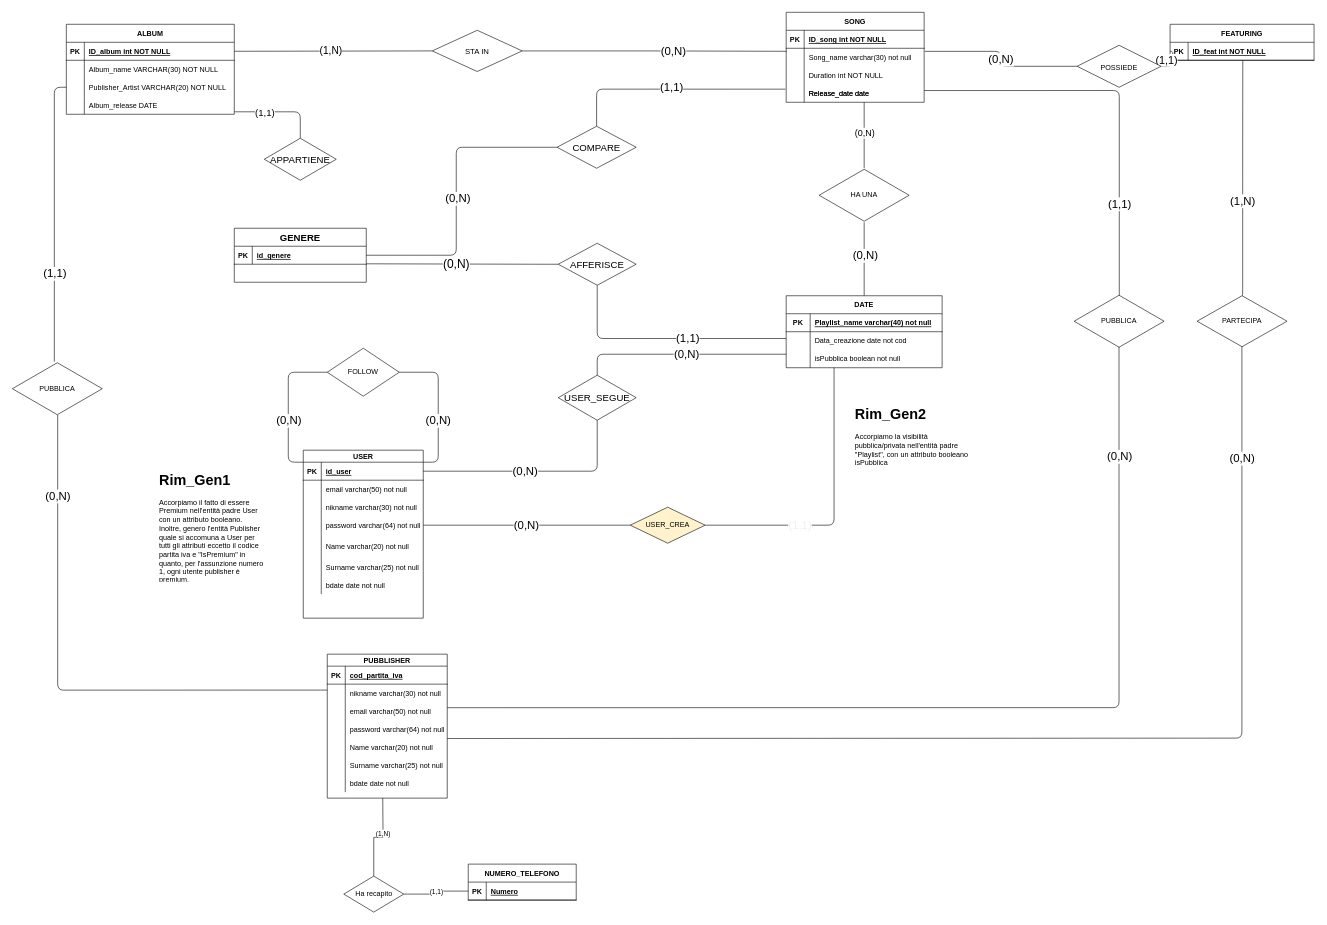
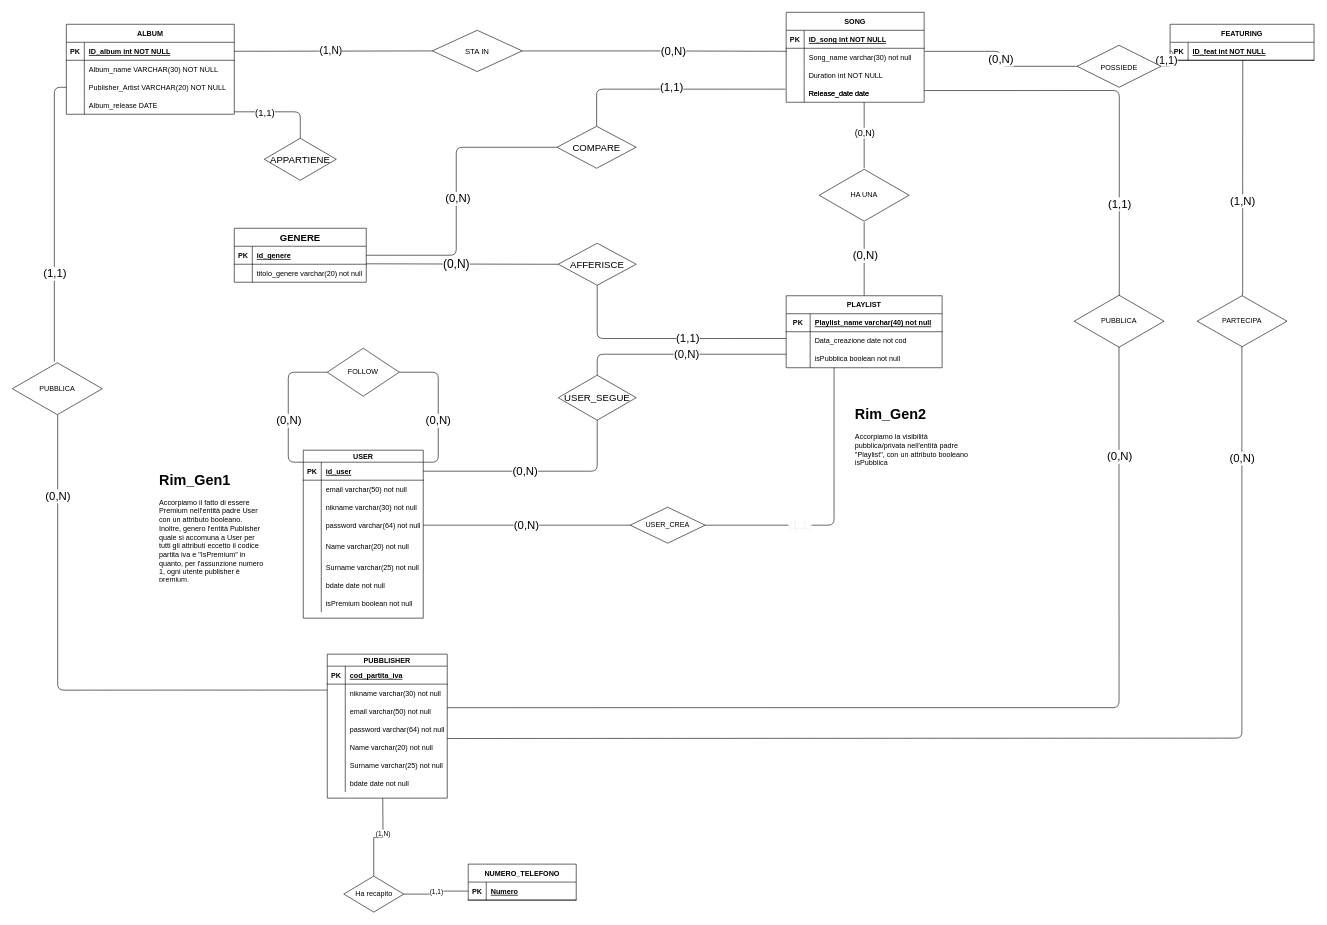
node "titolo_genere varchar(20) not null": added
node "DATE": label "DATE" -> "PLAYLIST"
node "USER_CREA": fillcolor #fff2cc -> #ffffff
node "isPremium boolean not null": added
